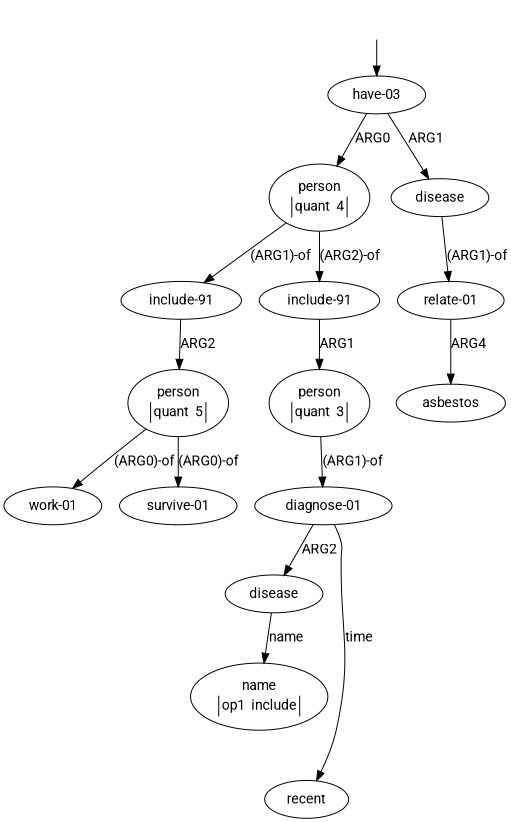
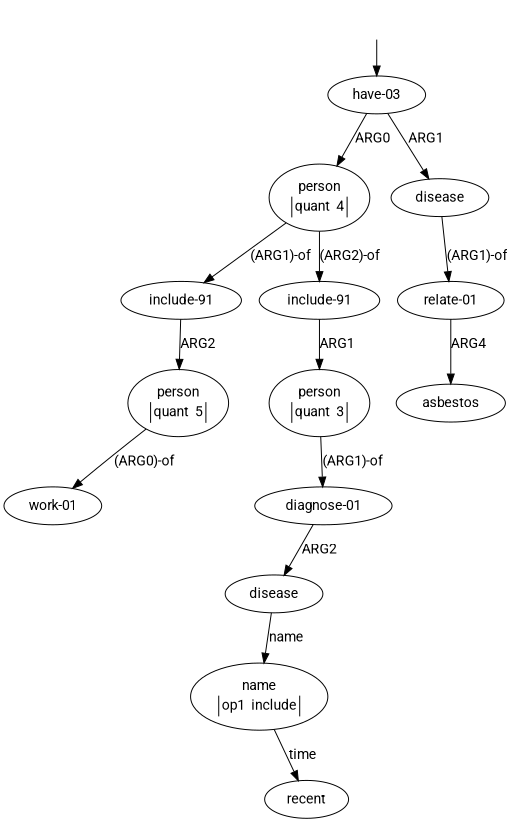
node "survive-01": removed
edge "diagnose-01" -> "recent": now "name" -> "recent"
